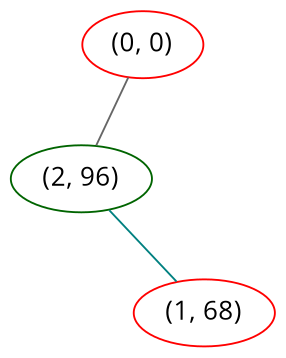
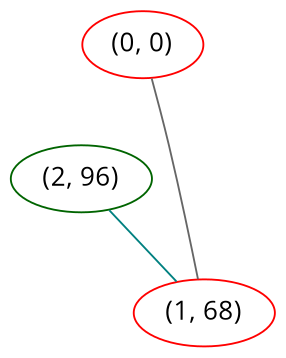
edge "(0, 0)" -- "(2, 96)": now "(0, 0)" -- "(1, 68)"
